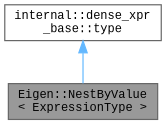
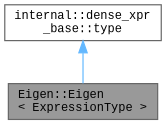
node "Eigen::NestByValue < ExpressionType >": label "Eigen::NestByValue < ExpressionType >" -> "Eigen::Eigen < ExpressionType >"
